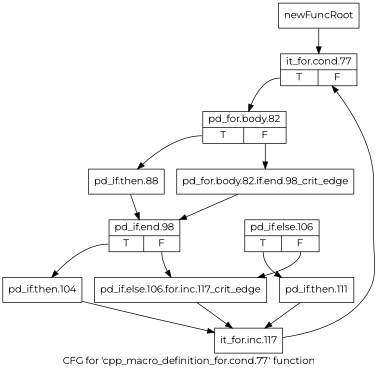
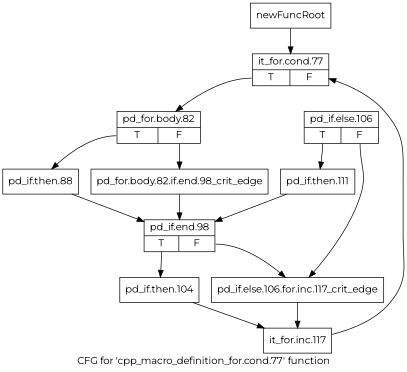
edge "pd_if.then.111" -> "it_for.inc.117": now "pd_if.then.111" -> "pd_if.end.98"
